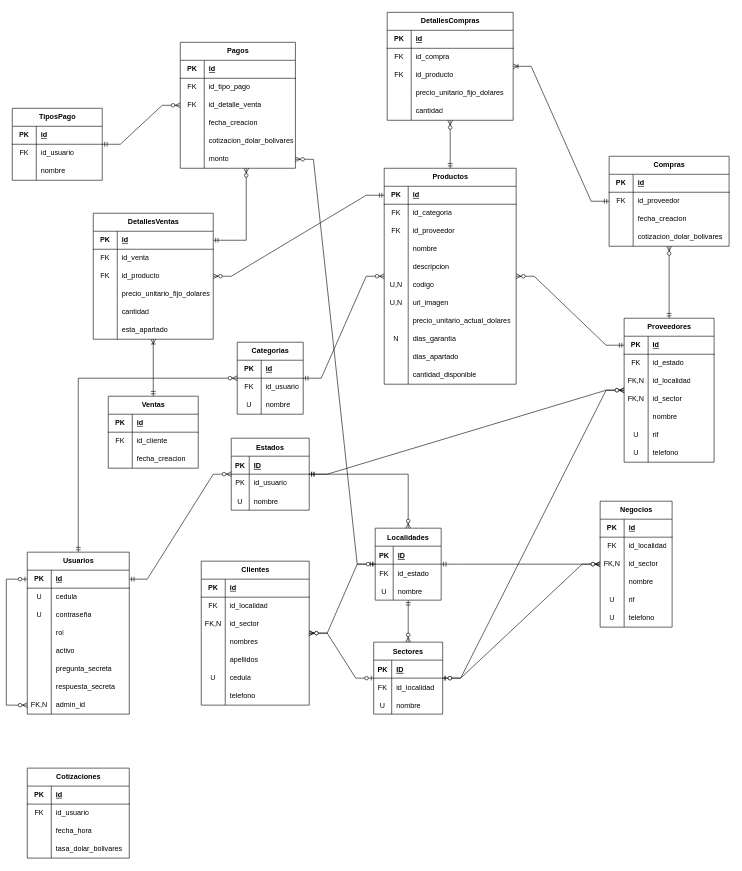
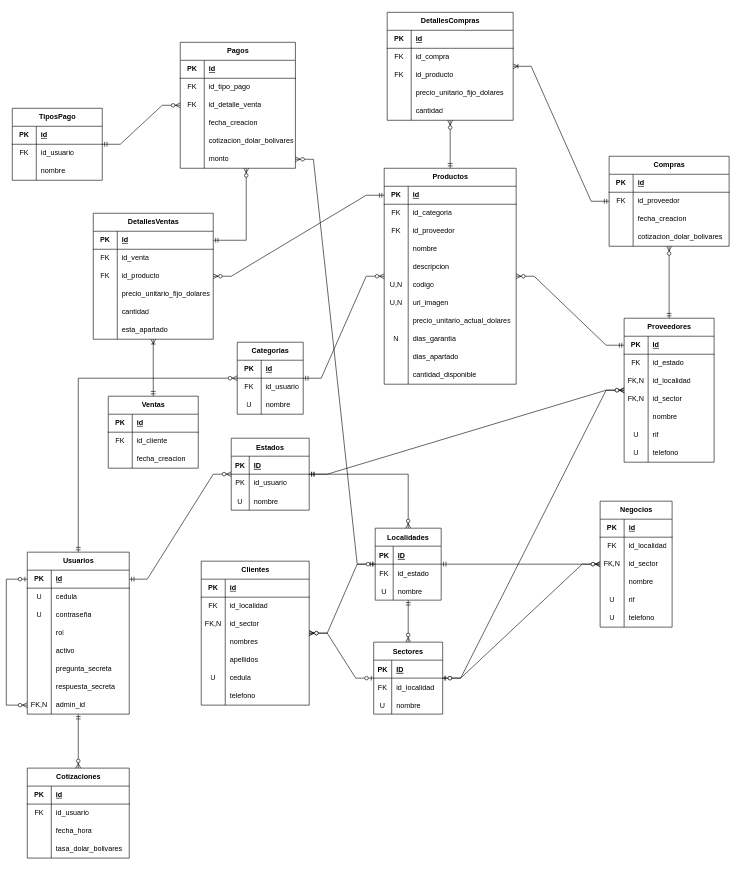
edge "Usuarios" -- "Cotizaciones": added
